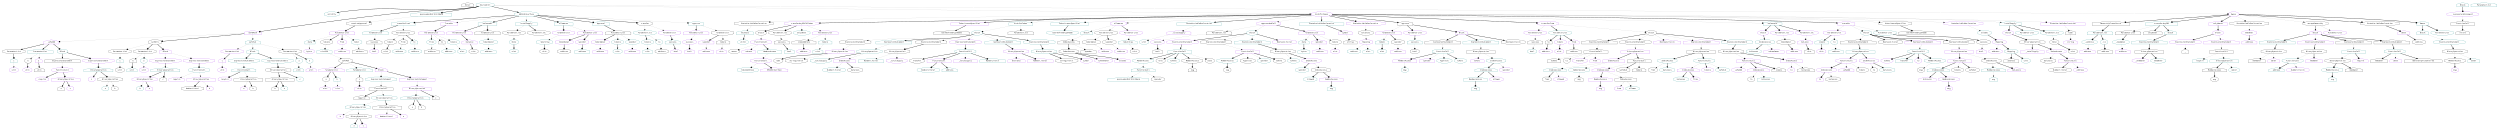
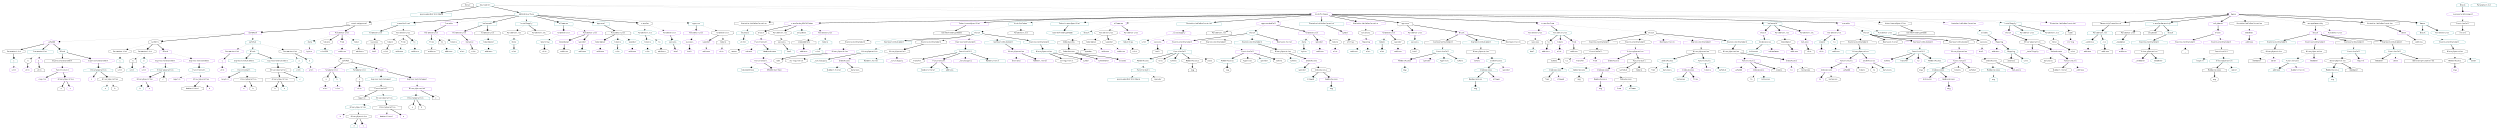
node "solidity": removed
edge "SourceUnit" -> "SafeMath": now "receiveApproval" -> "SafeMath"
node "transferAnyERC": label "transferAnyERC" -> "transferOwnership"
